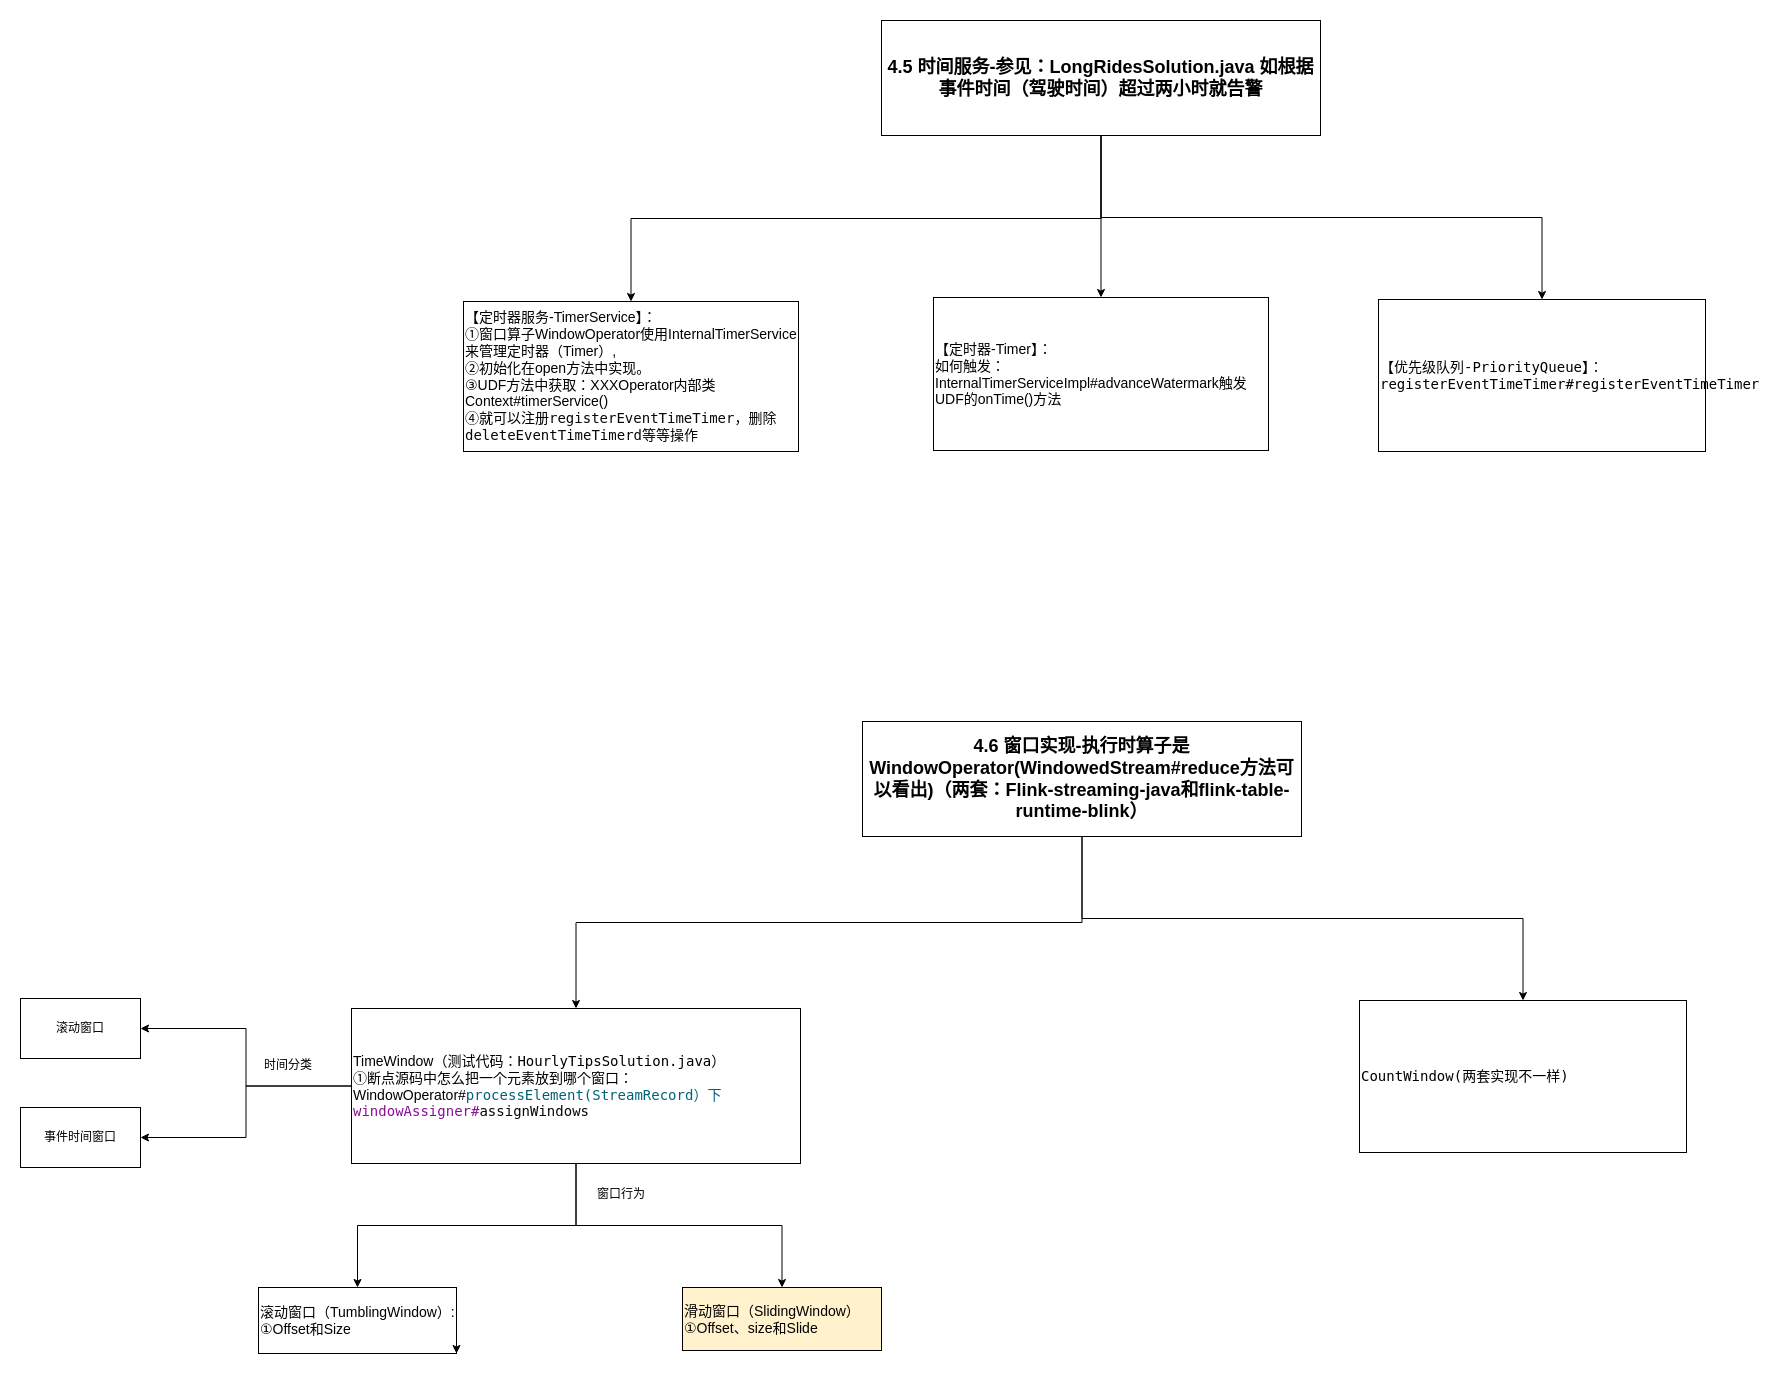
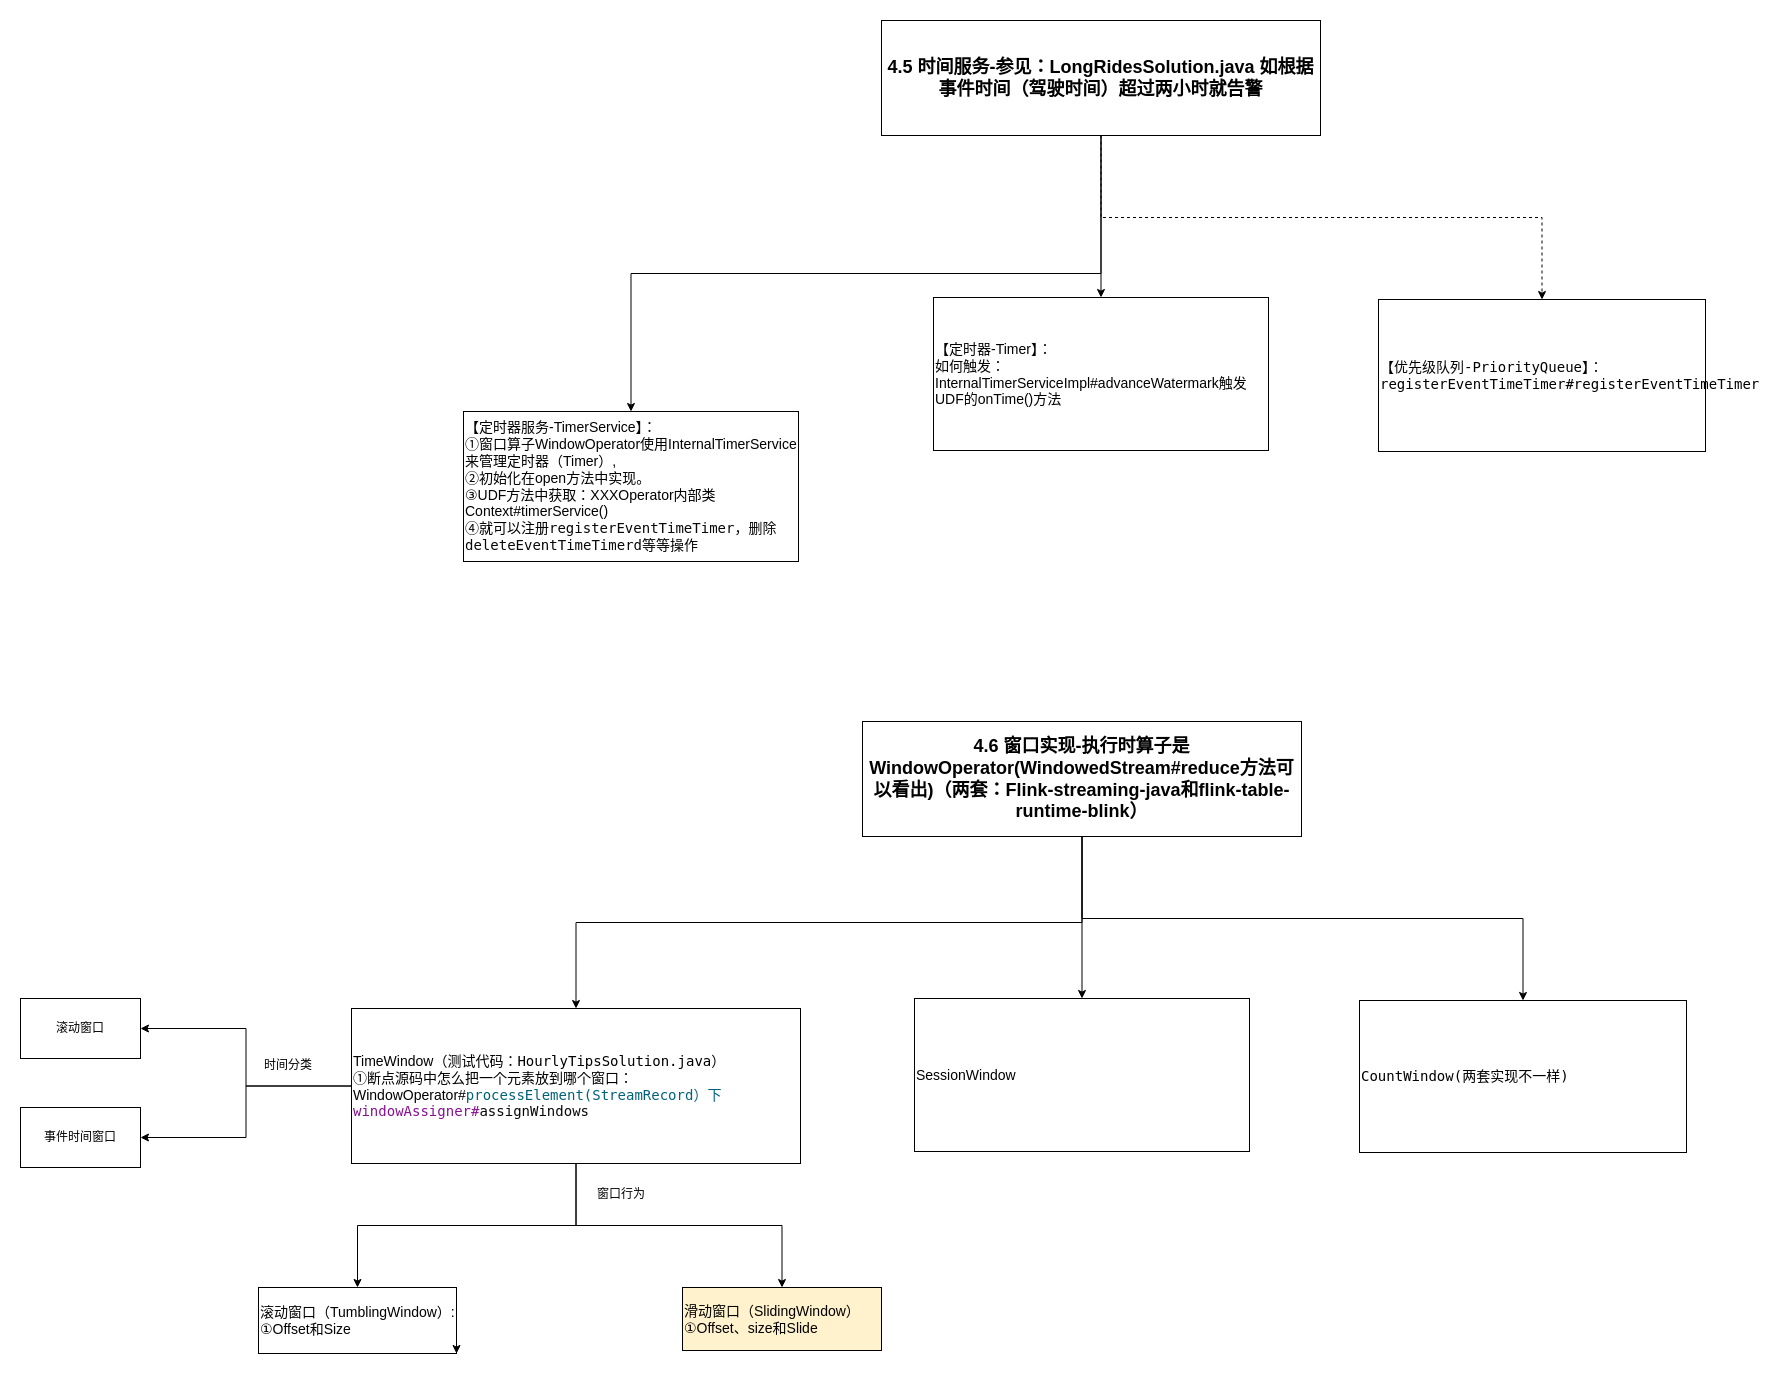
edge "4.5 时间服务-参见：LongRidesSolution.java 如根据事件时间（驾驶时间）超过两小时就告警" -> "【优先级队列-PriorityQueue】：registerEventTimeTimer#registerEventTimeTimer": style solid -> dashed
node "【定时器服务-TimerService】： ①窗口算子WindowOperator使用InternalTimerService来管理定时器（Timer）, ②初始化在open方法中实现。 ③UDF方法中获取：XXXOperator内部类Context#timerService() ④就可以注册registerEventTimeTimer，删除deleteEventTimeTimerd等等操作": moved (631, 377) -> (631, 487)
edge "4.6 窗口实现-执行时算子是WindowOperator(WindowedStream#reduce方法可以看出)（两套：Flink-streaming-java和flink-table-runtime-blink）" -> "SessionWindow": added
node "SessionWindow": added
